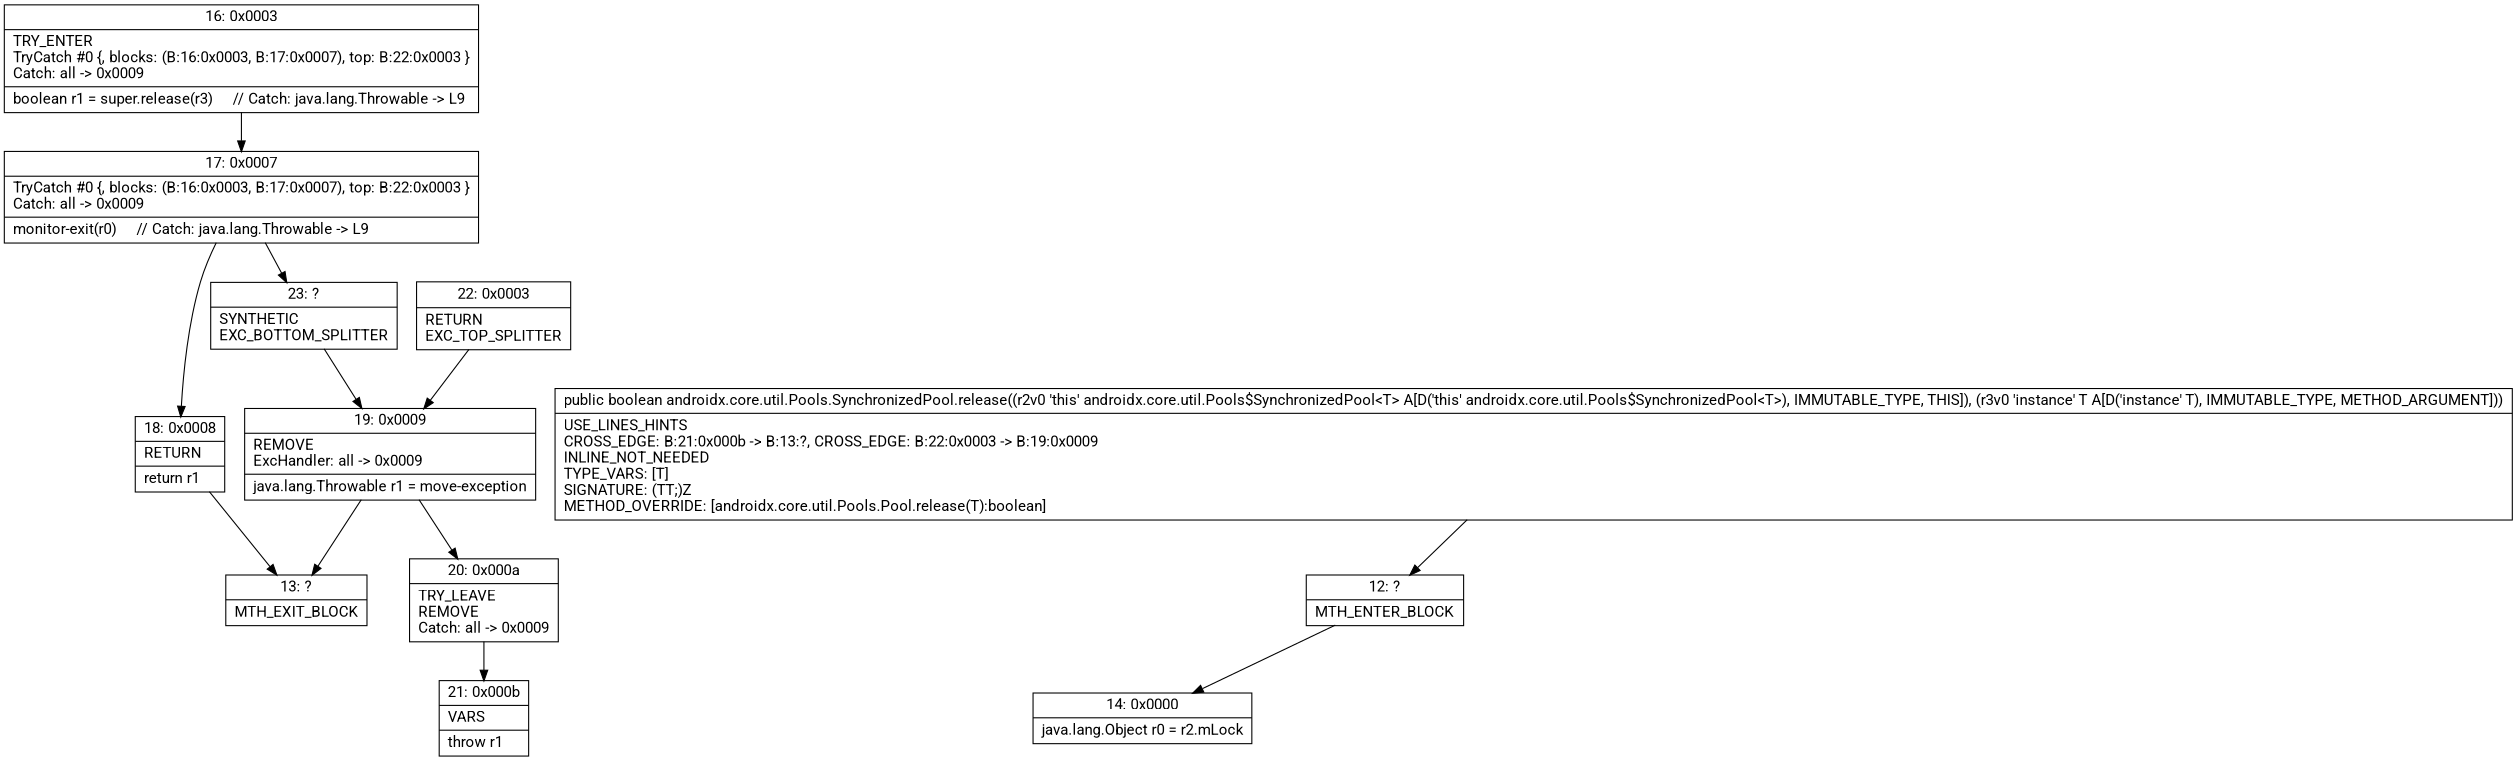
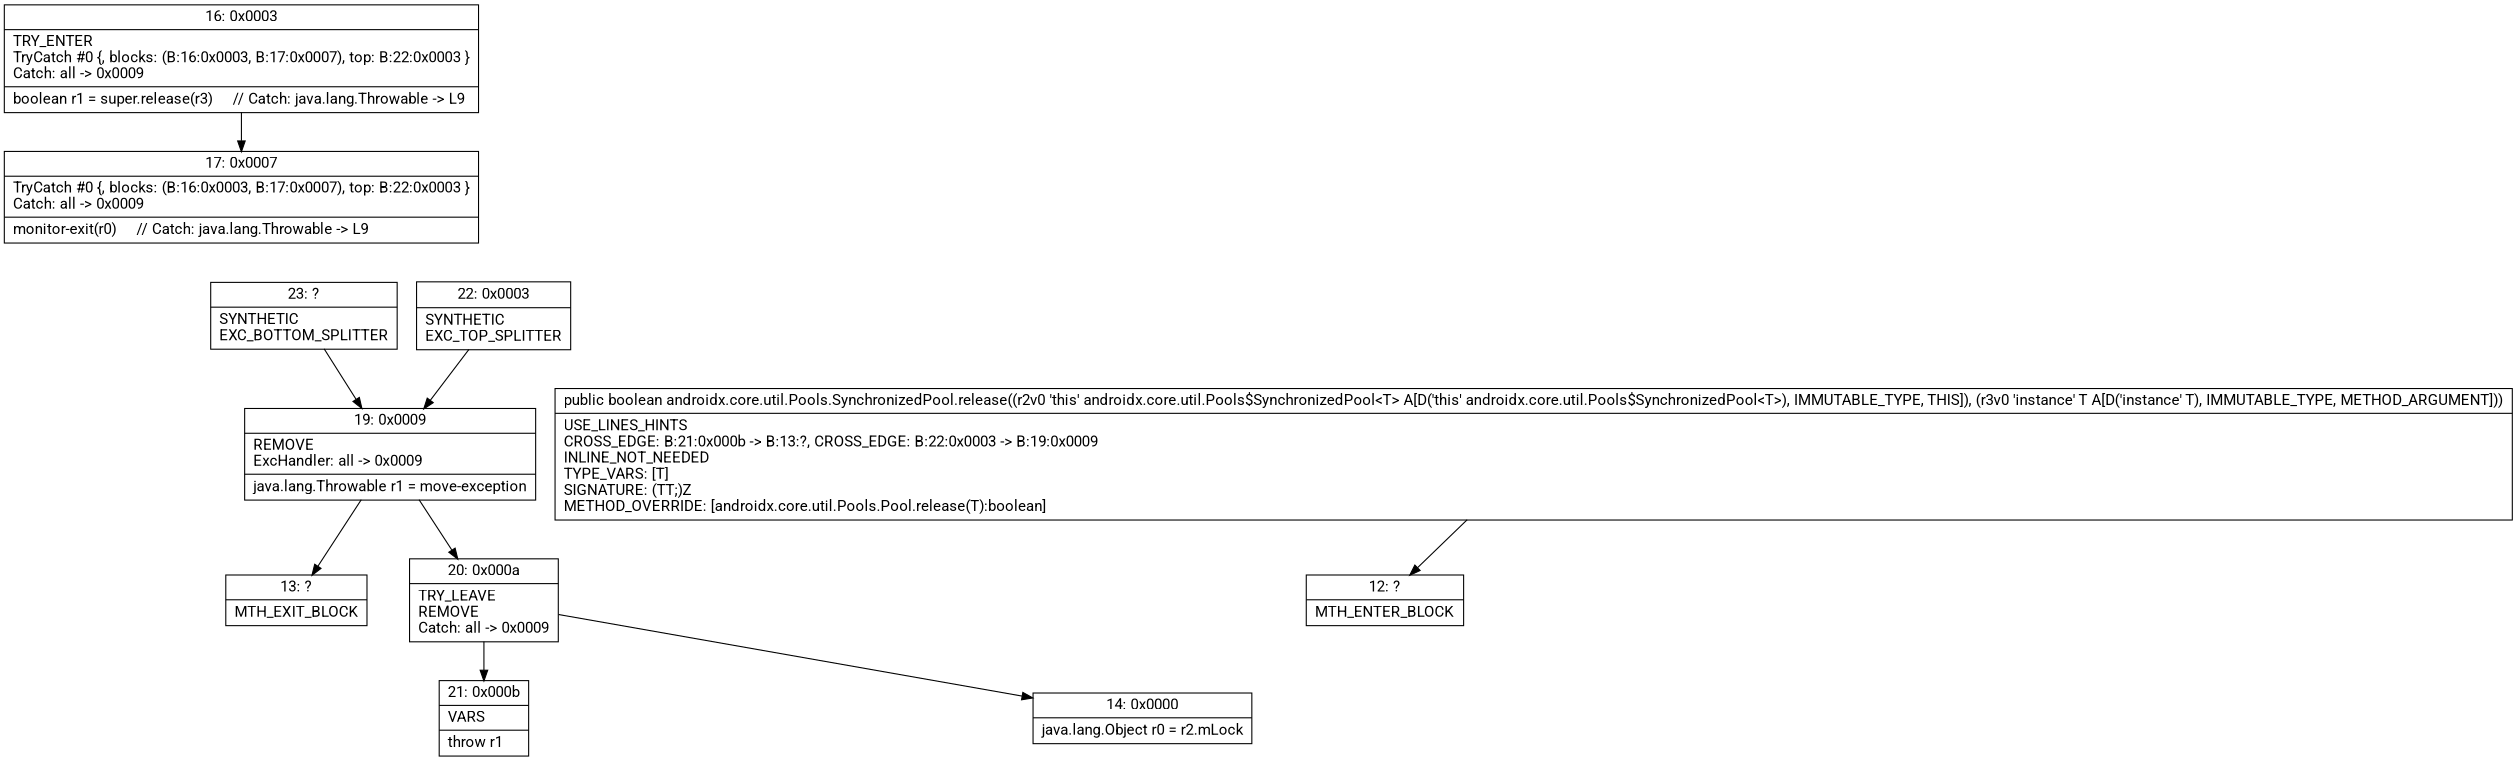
edge "17: 0x0007" -> "23: ?": removed
node "22: 0x0003": text "RETURN" -> "SYNTHETIC"
node "18: 0x0008": removed
edge "12: ?" -> "14: 0x0000": now "20: 0x000a" -> "14: 0x0000"
